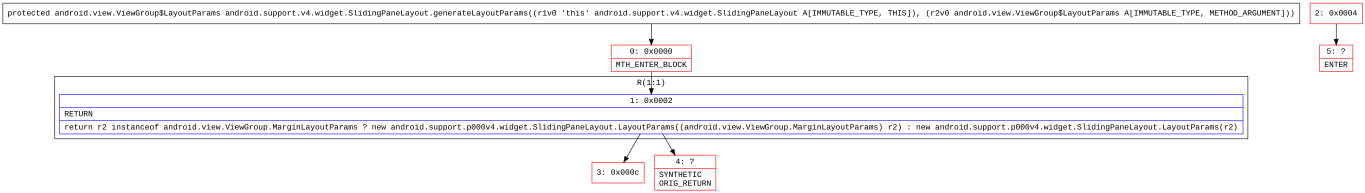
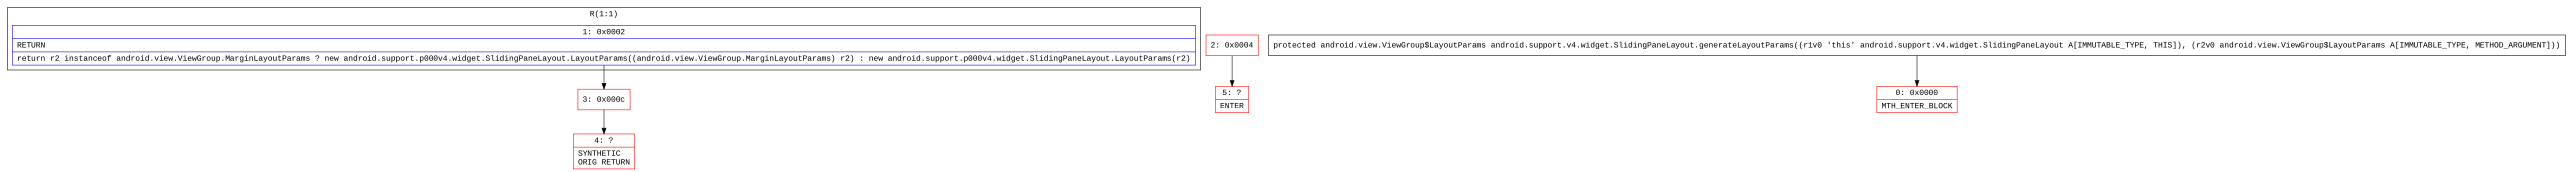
edge "0: 0x0000" -> "1: 0x0002": removed
edge "1: 0x0002" -> "4: ?": now "3: 0x000c" -> "4: ?"
